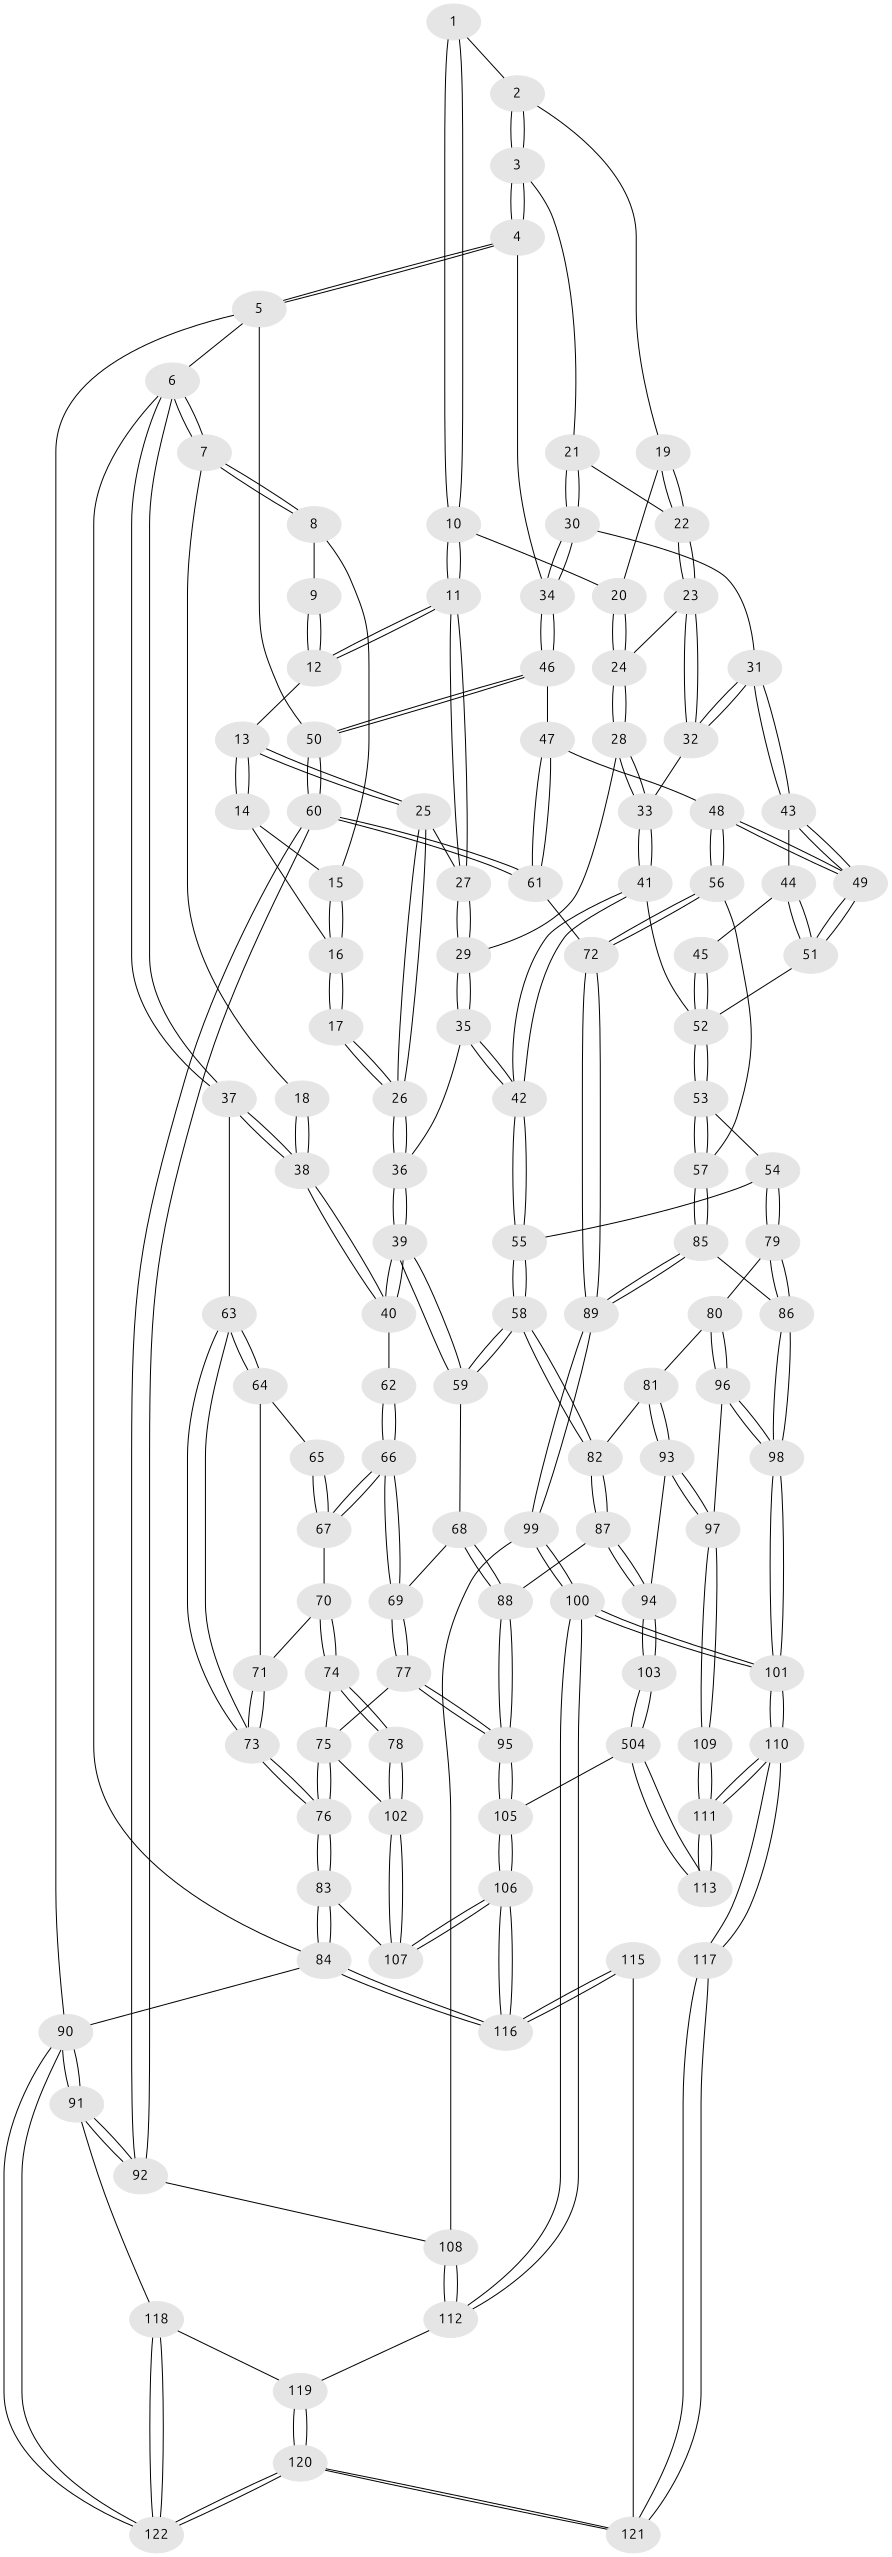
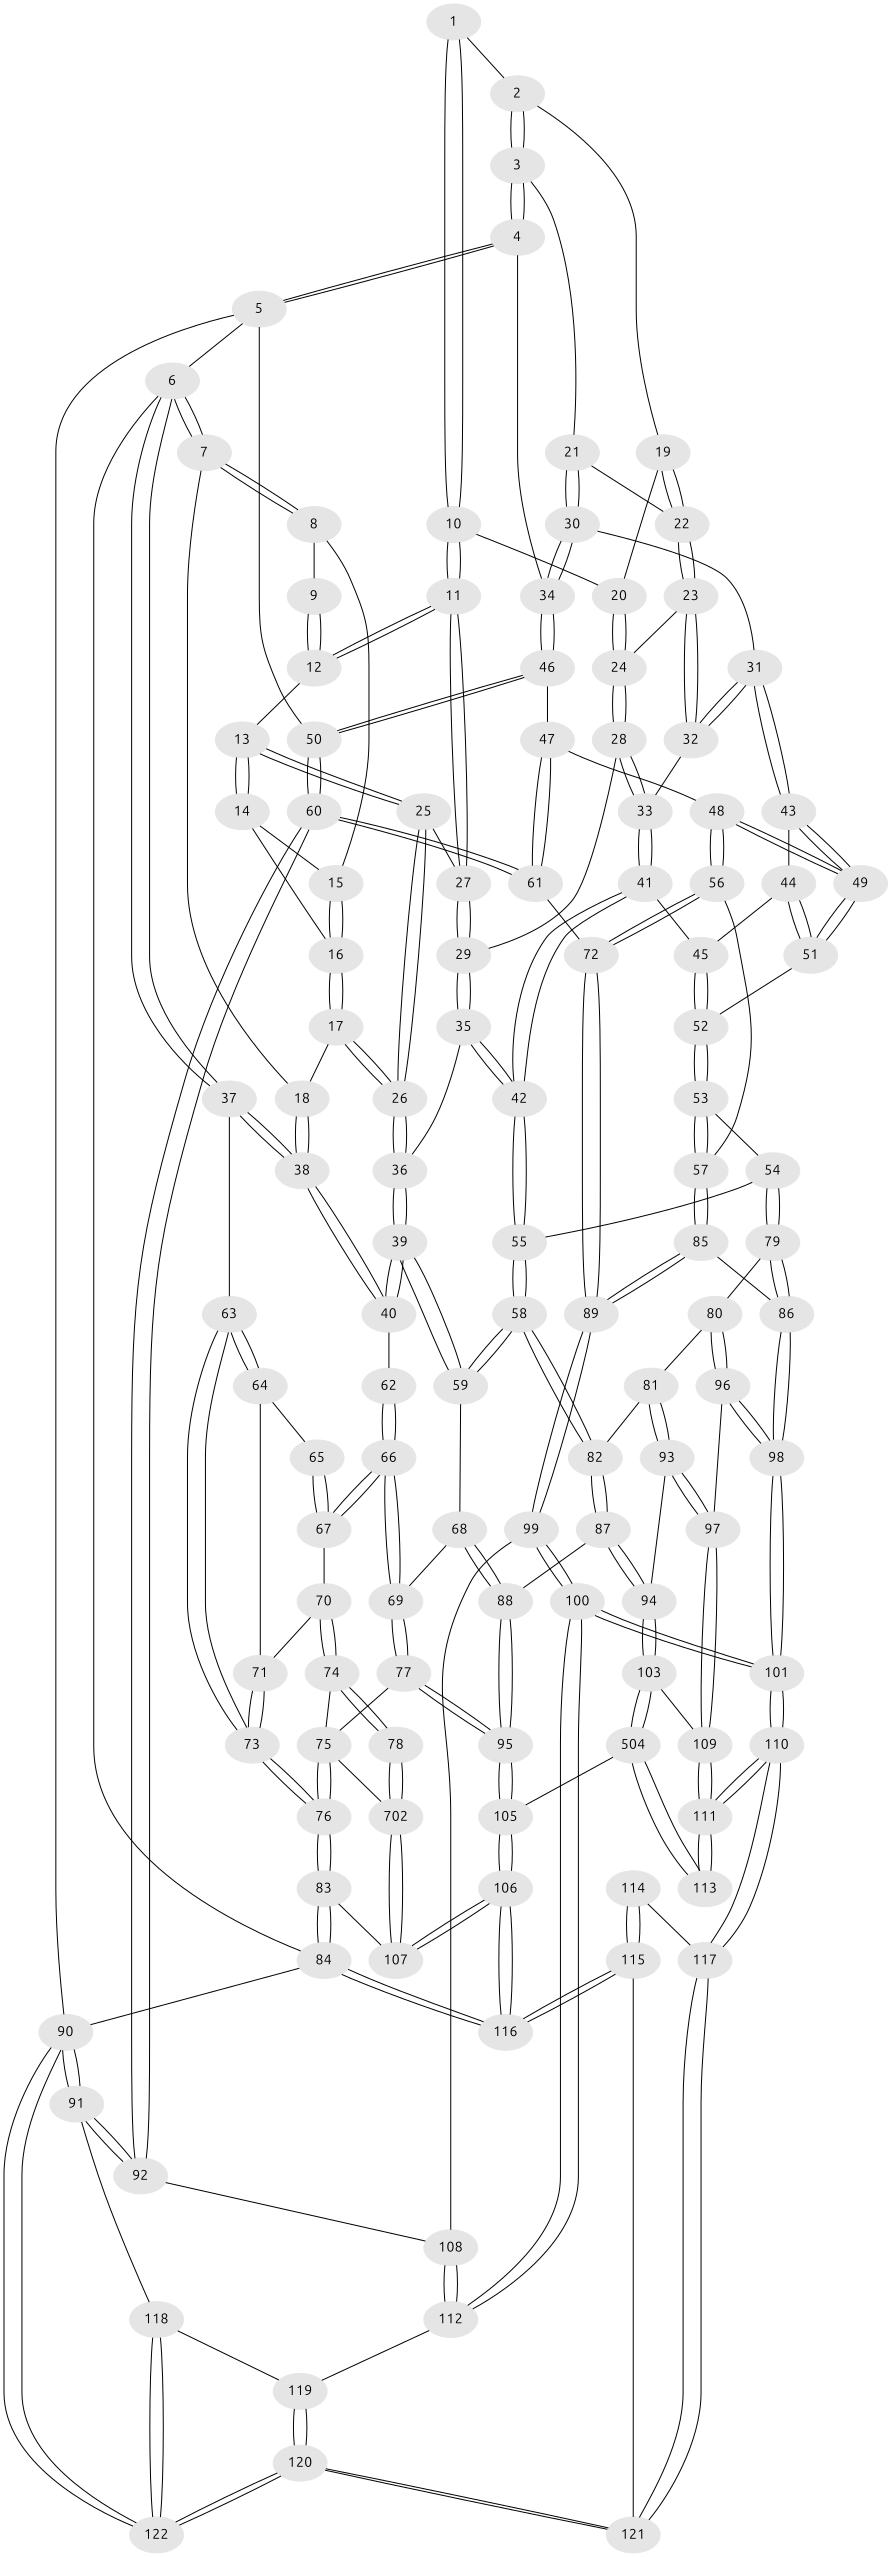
edge "41" -- "52": now "41" -- "45"
edge "17" -- "18": added
edge "103" -- "109": added
node "102": label "102" -> "702"
node "114": added
